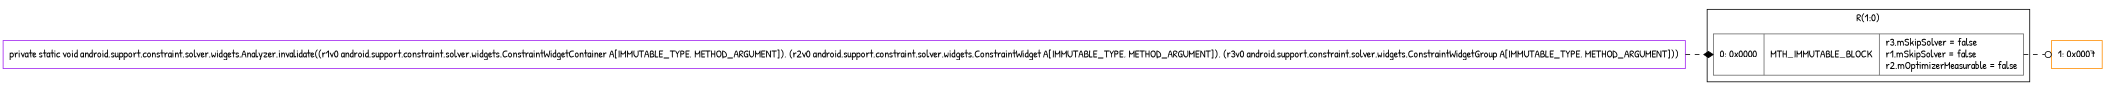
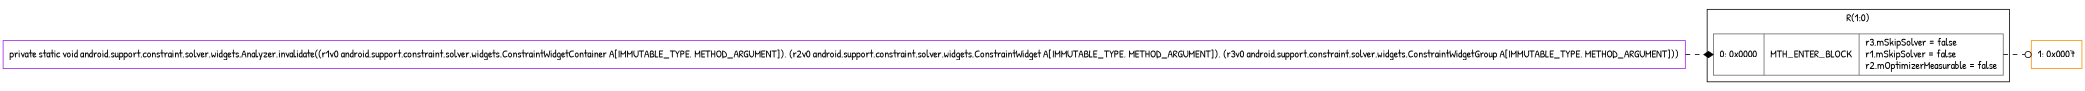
node "0: 0x0000": text "MTH_IMMUTABLE_BLOCK" -> "MTH_ENTER_BLOCK"
